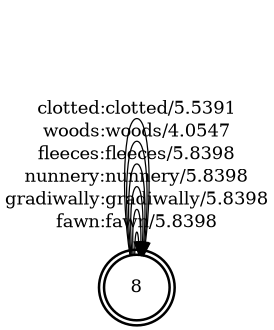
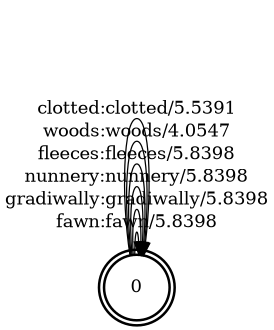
node "8": label "8" -> "0"
